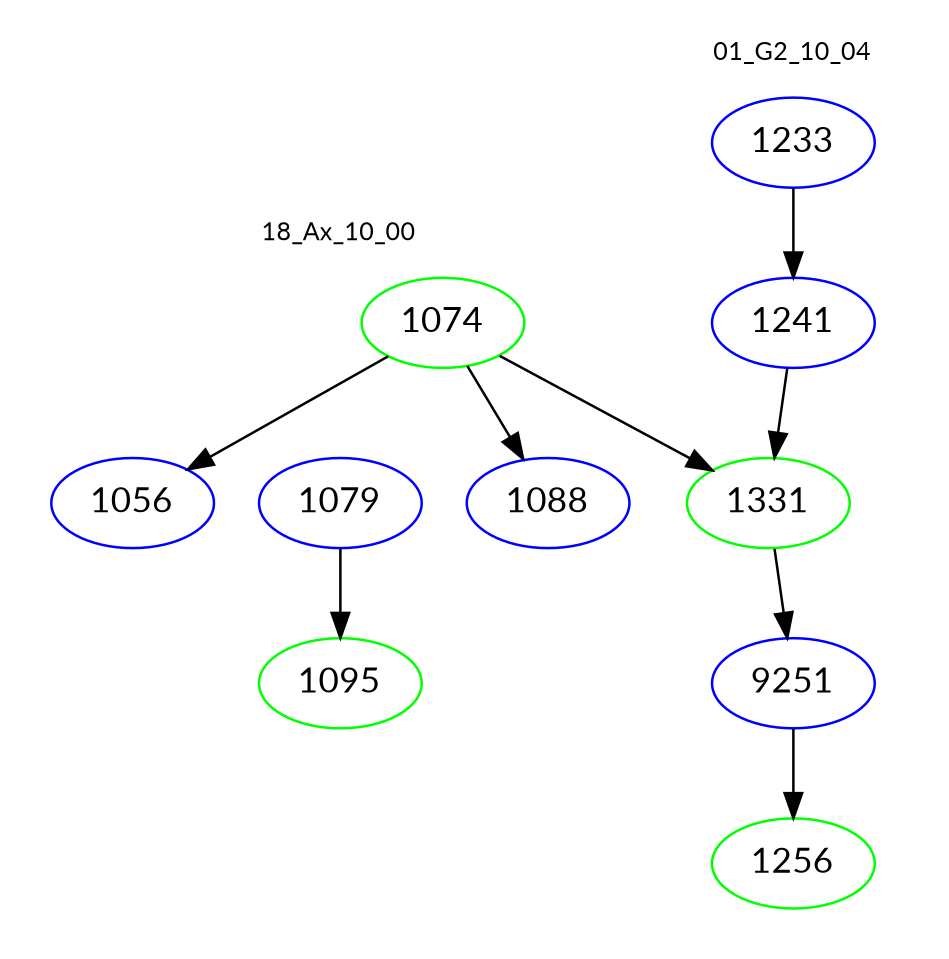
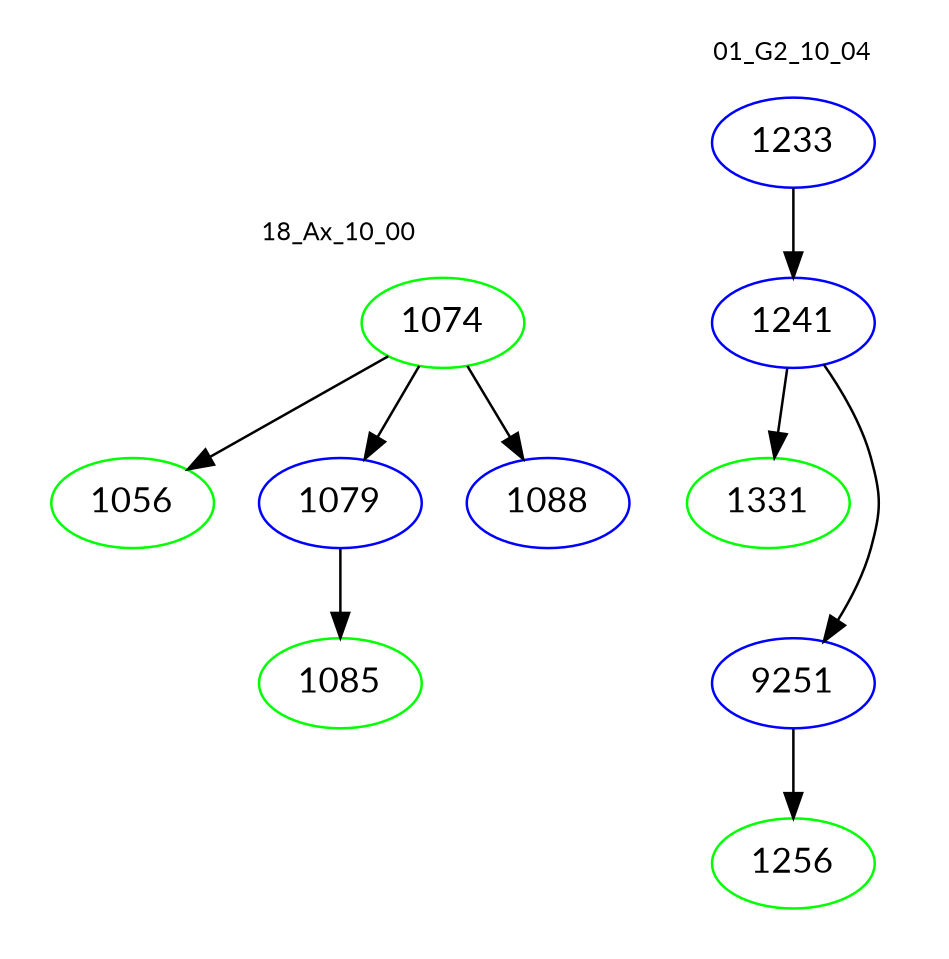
edge "1074" -> "1331": now "1074" -> "1079"
node "1056": color blue -> green
edge "1331" -> "9251": now "1241" -> "9251"
node "1095": label "1095" -> "1085"
